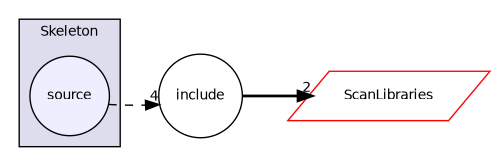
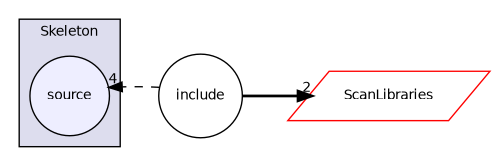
edge "source" -> "include": reversed
